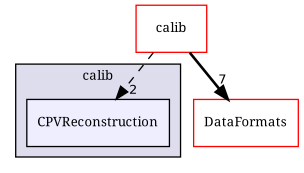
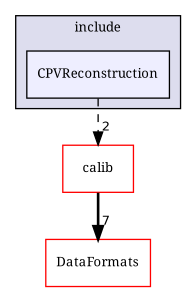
edge "calib" -> "CPVReconstruction": reversed
cluster "calib": label "calib" -> "include"
